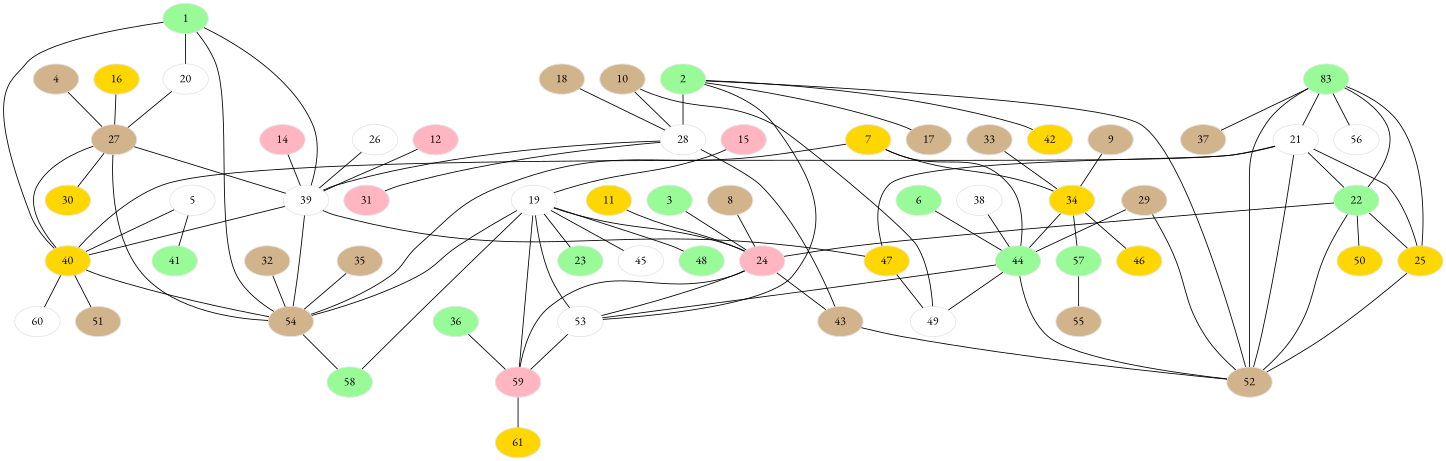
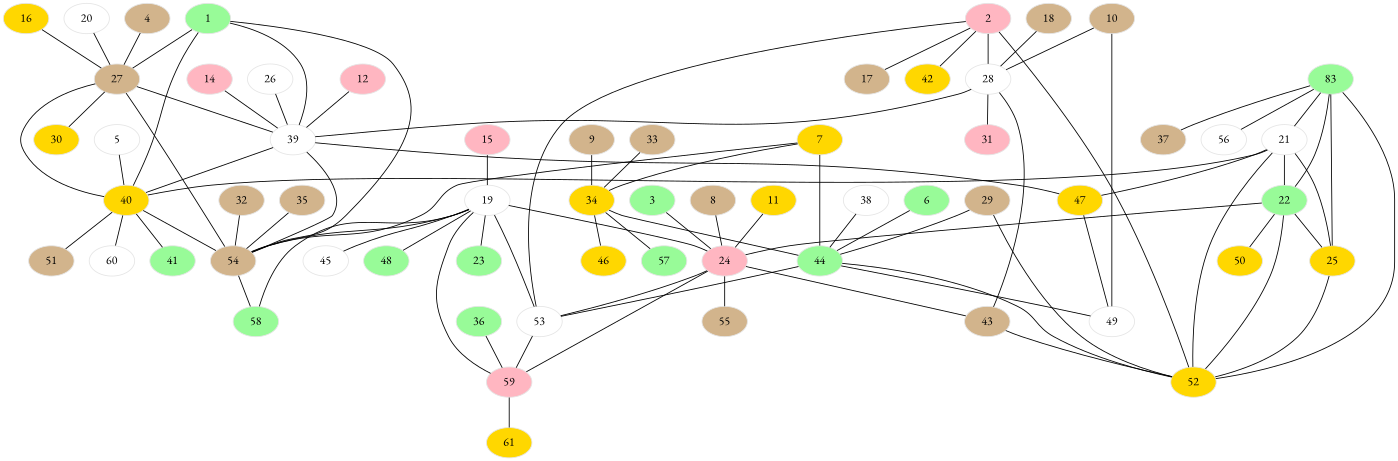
edge "1" -- "20": now "1" -- "27"
node "2": fillcolor palegreen -> lightpink
edge "5" -- "41": now "40" -- "41"
edge "57" -- "55": now "24" -- "55"
node "52": fillcolor tan -> gold
